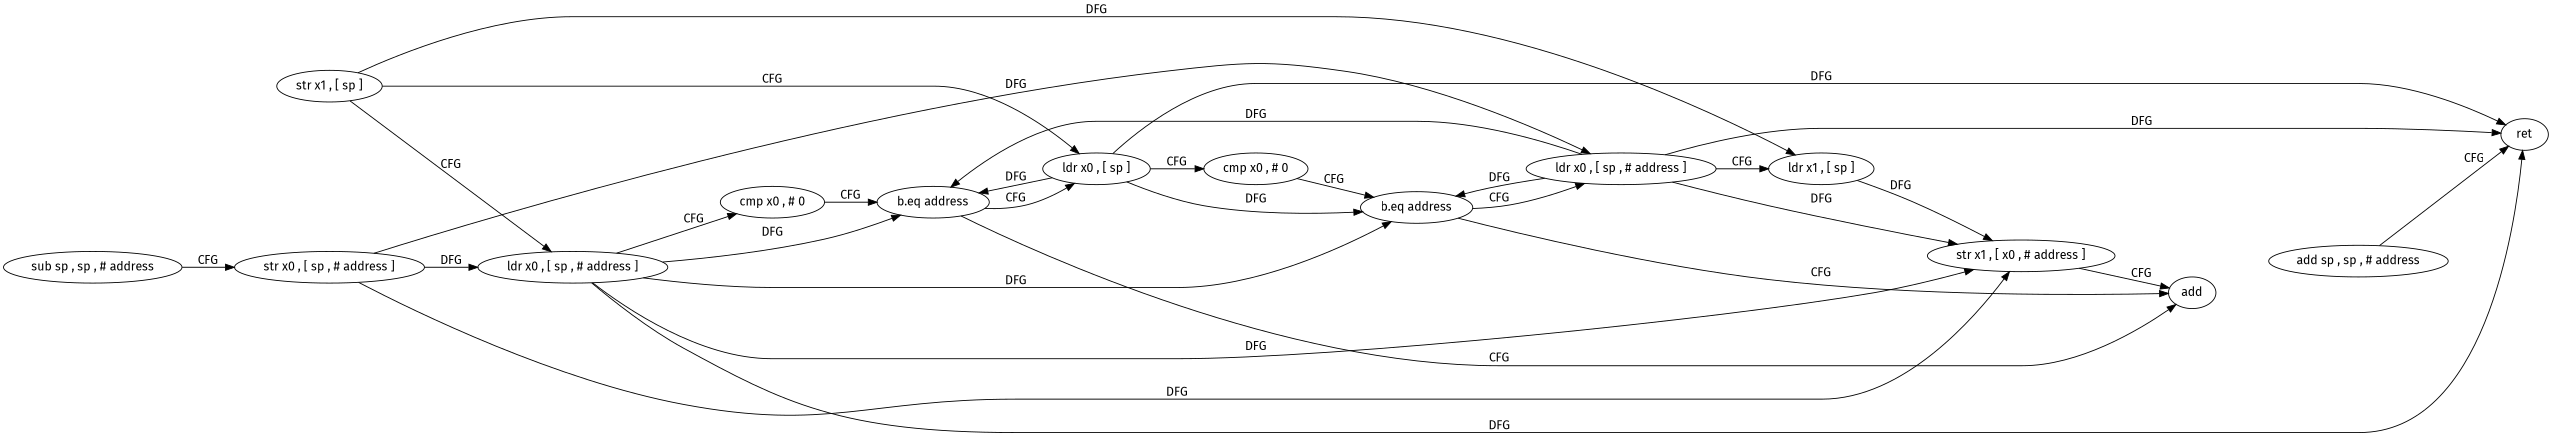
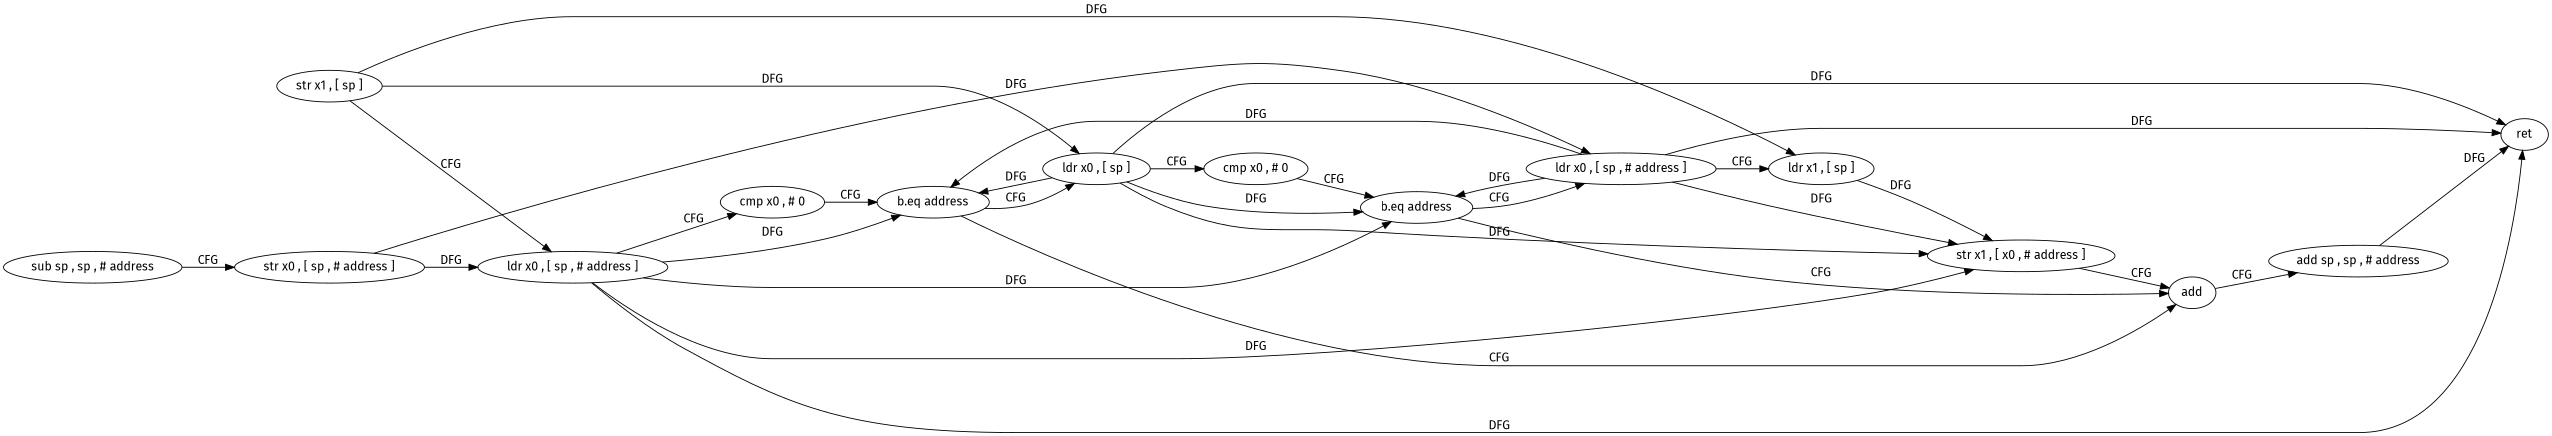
edge "str x1 , [ sp ]" -> "ldr x0 , [ sp ]": label "CFG" -> "DFG"
edge "add sp , sp , # address" -> "ret": label "CFG" -> "DFG"
edge "add" -> "add sp , sp , # address": added, label "CFG"
edge "str x0 , [ sp , # address ]" -> "str x1 , [ x0 , # address ]": now "ldr x0 , [ sp ]" -> "str x1 , [ x0 , # address ]"
